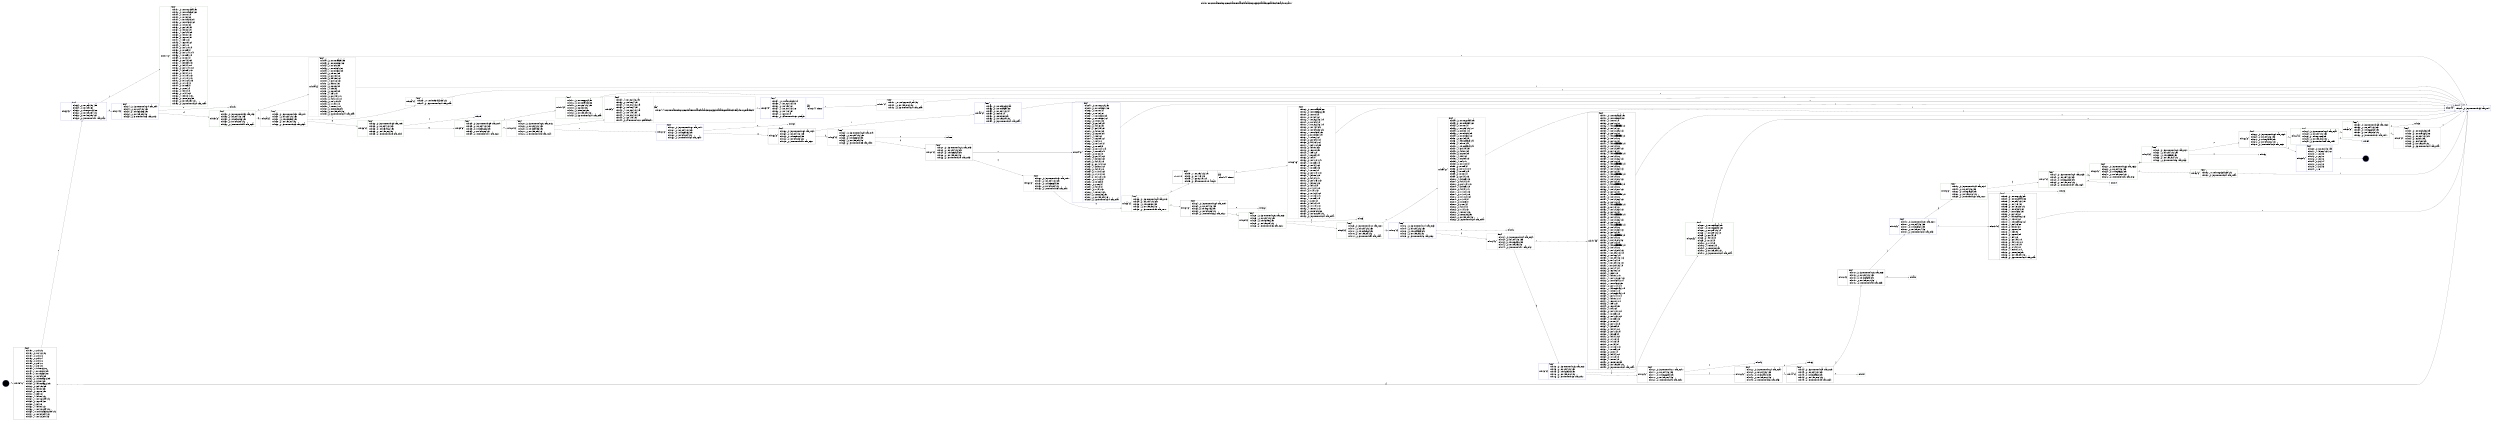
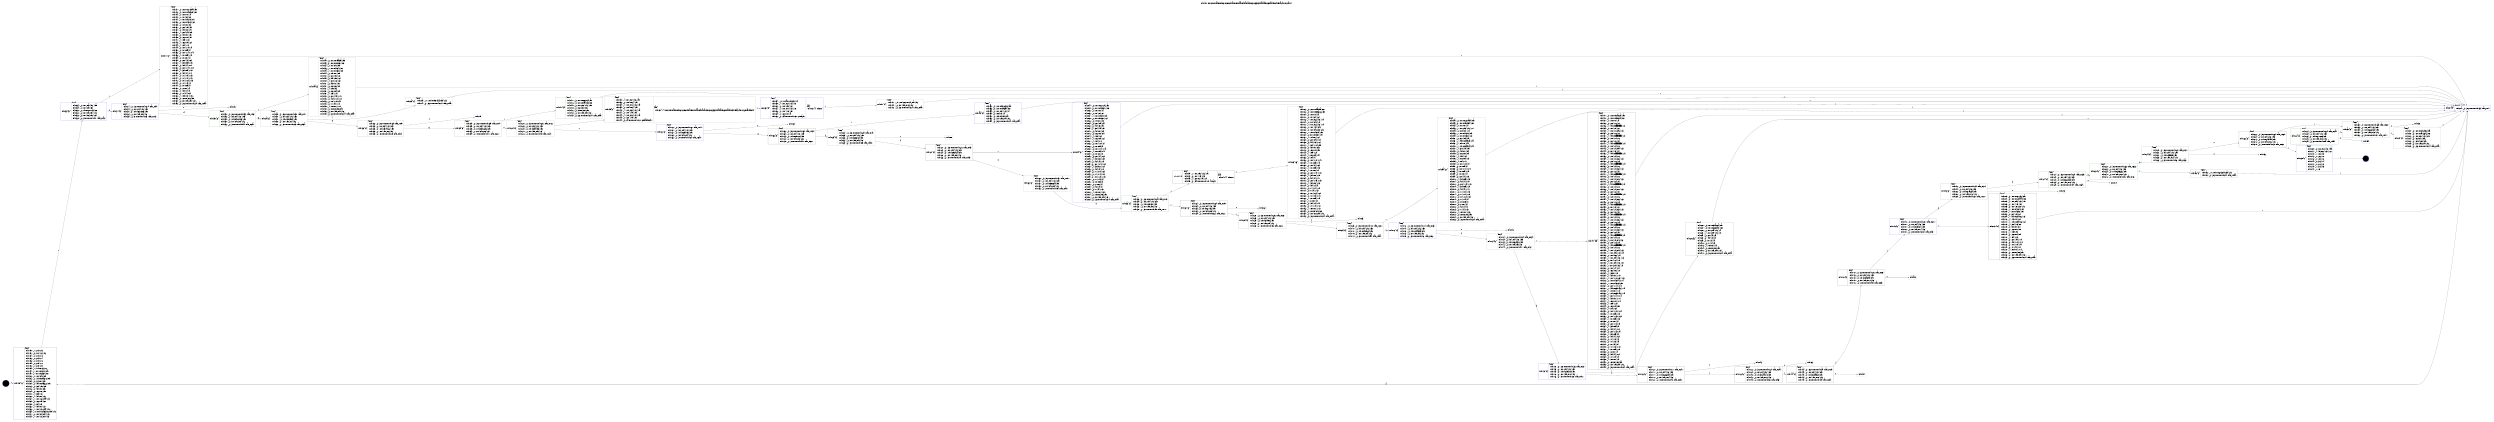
edge "0x401868 [28]" -> "0x401884 [28]": now "0x401868 [28]" -> "0x4018a0 [28]"
